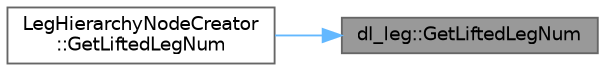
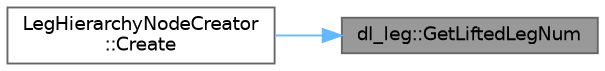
node "LegHierarchyNodeCreator ::GetLiftedLegNum": label "LegHierarchyNodeCreator ::GetLiftedLegNum" -> "LegHierarchyNodeCreator ::Create"
